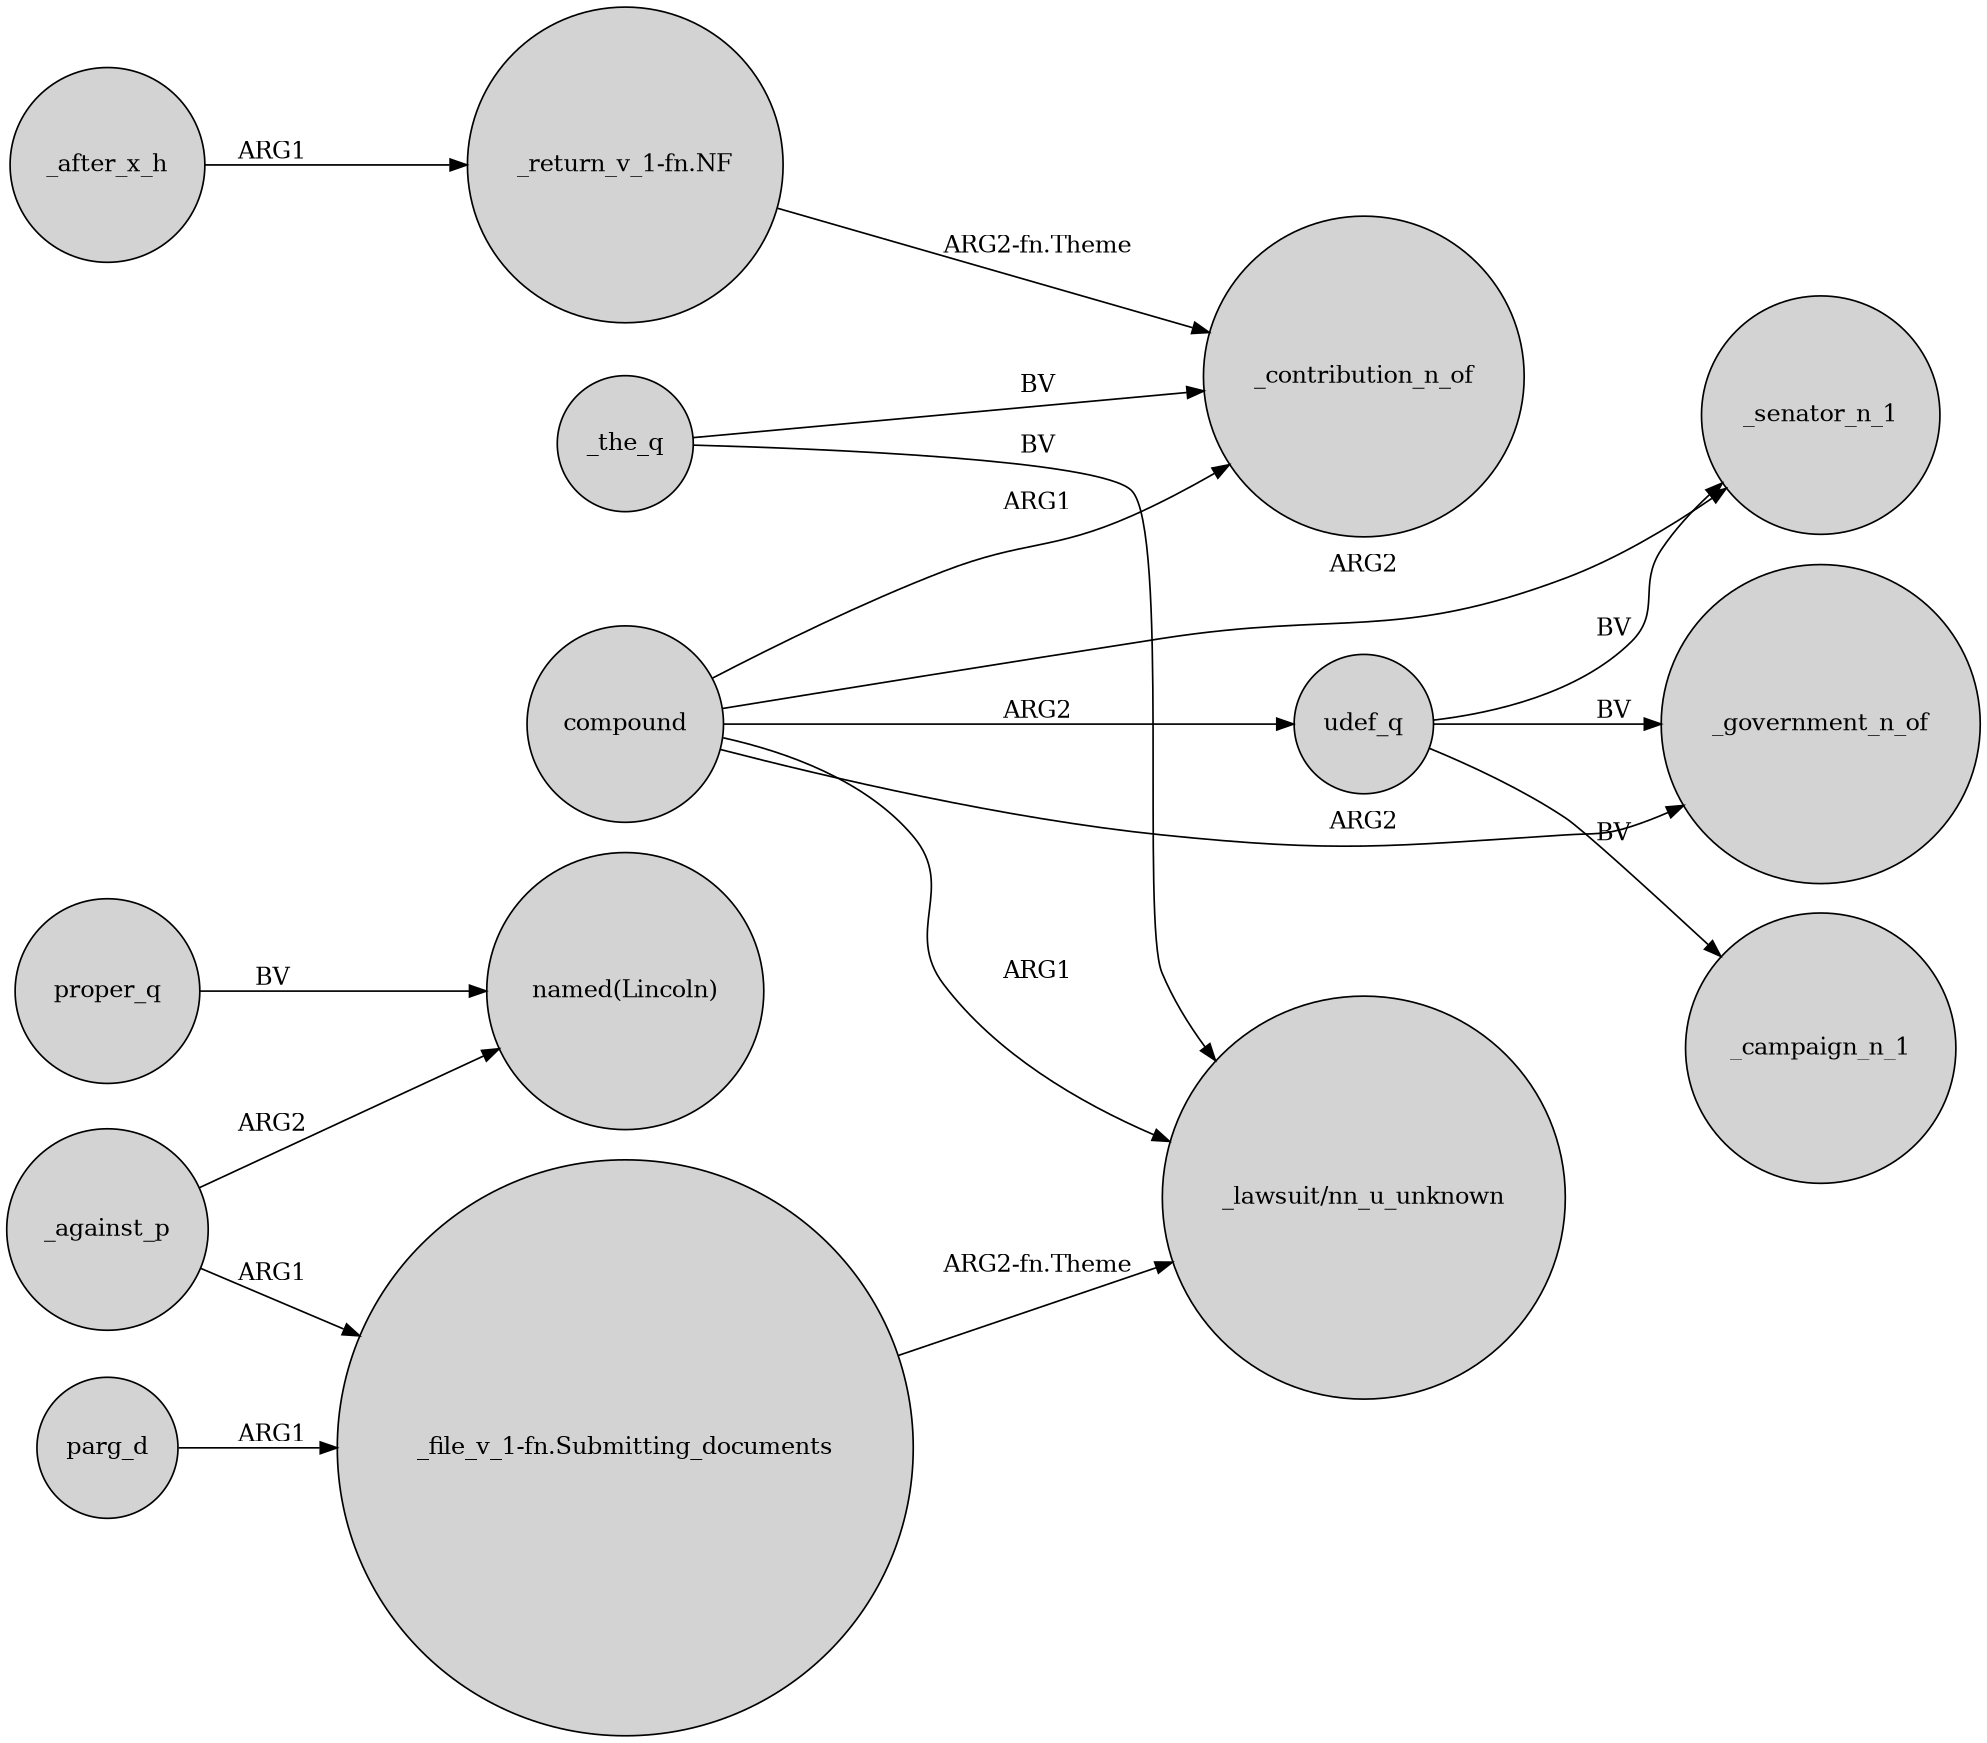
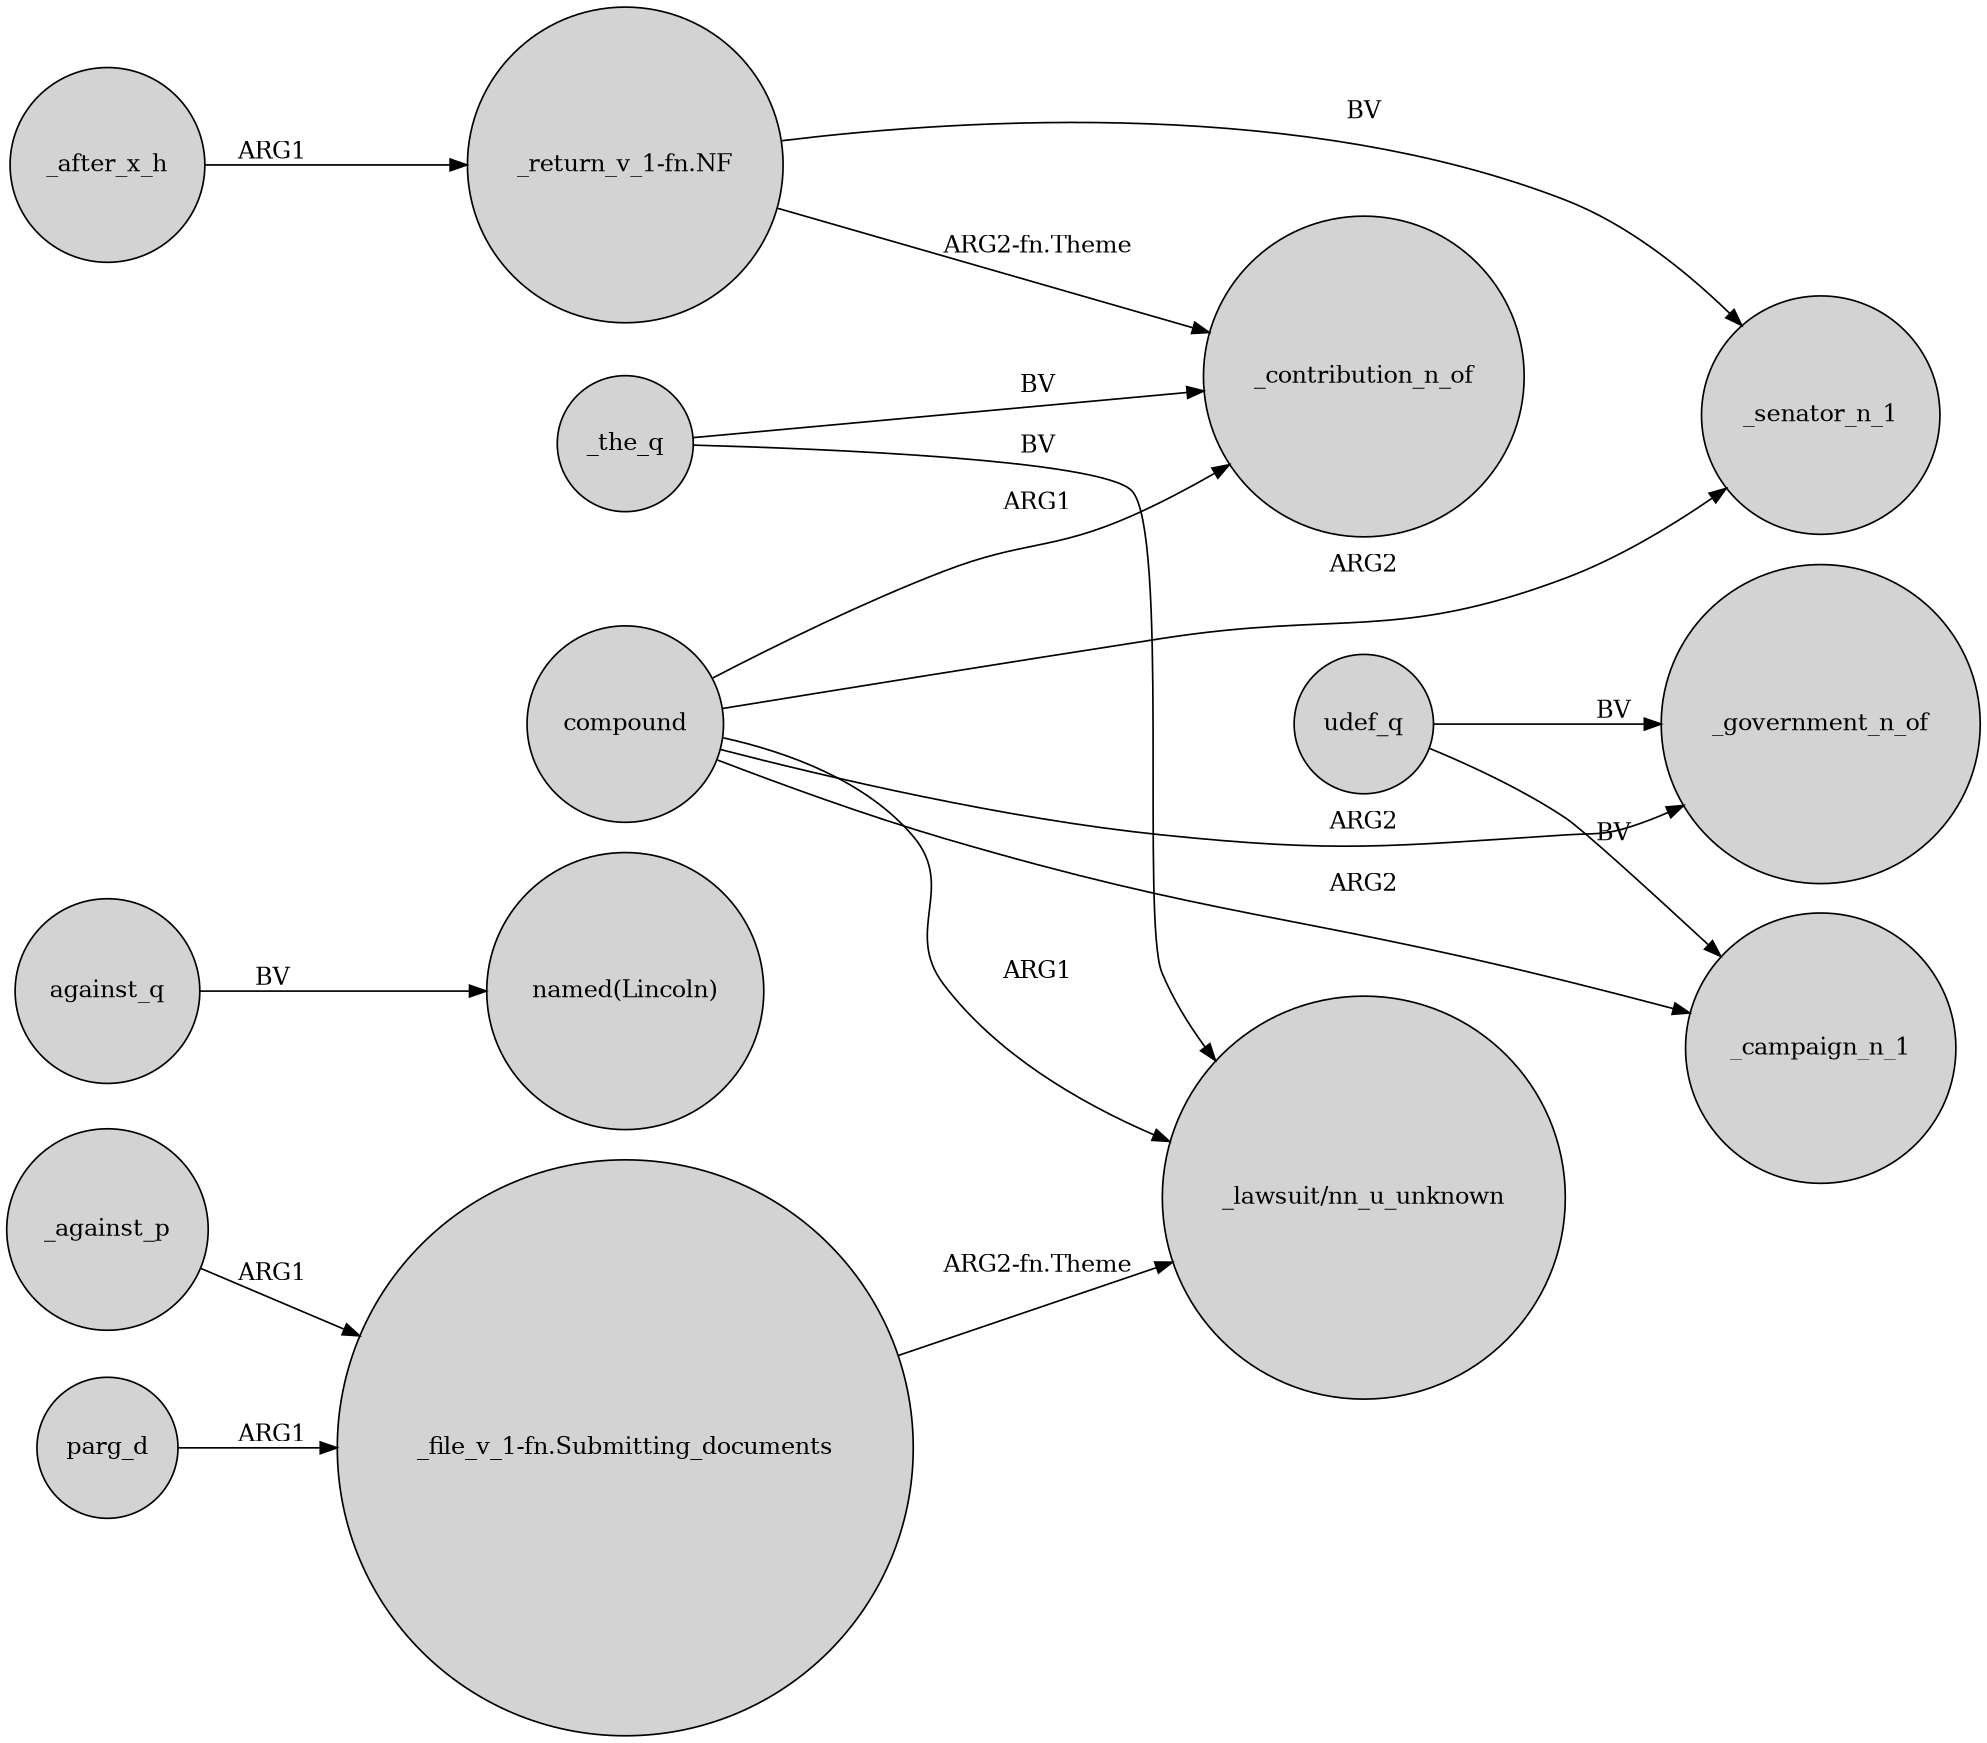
edge "udef_q" -> "_senator_n_1": now "_return_v_1-fn.NF" -> "_senator_n_1"
edge "compound" -> "udef_q": now "compound" -> "_campaign_n_1"
node "proper_q": label "proper_q" -> "against_q"
edge "_against_p" -> "named(Lincoln)": removed, label "ARG2"
